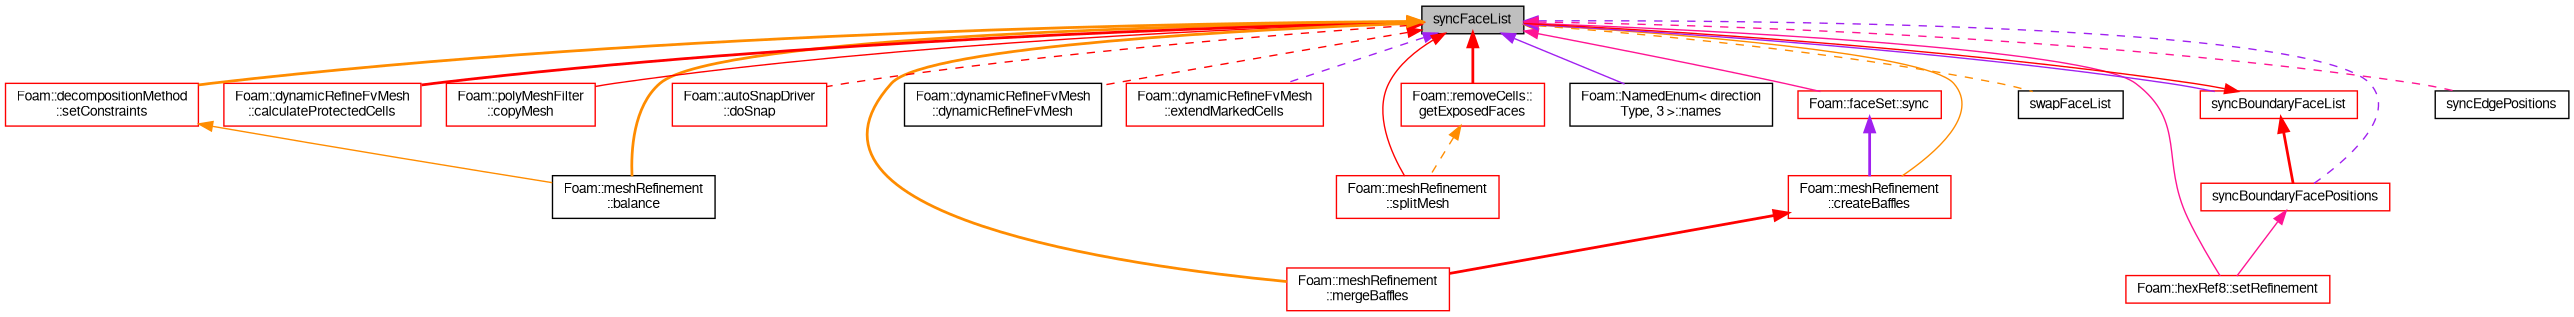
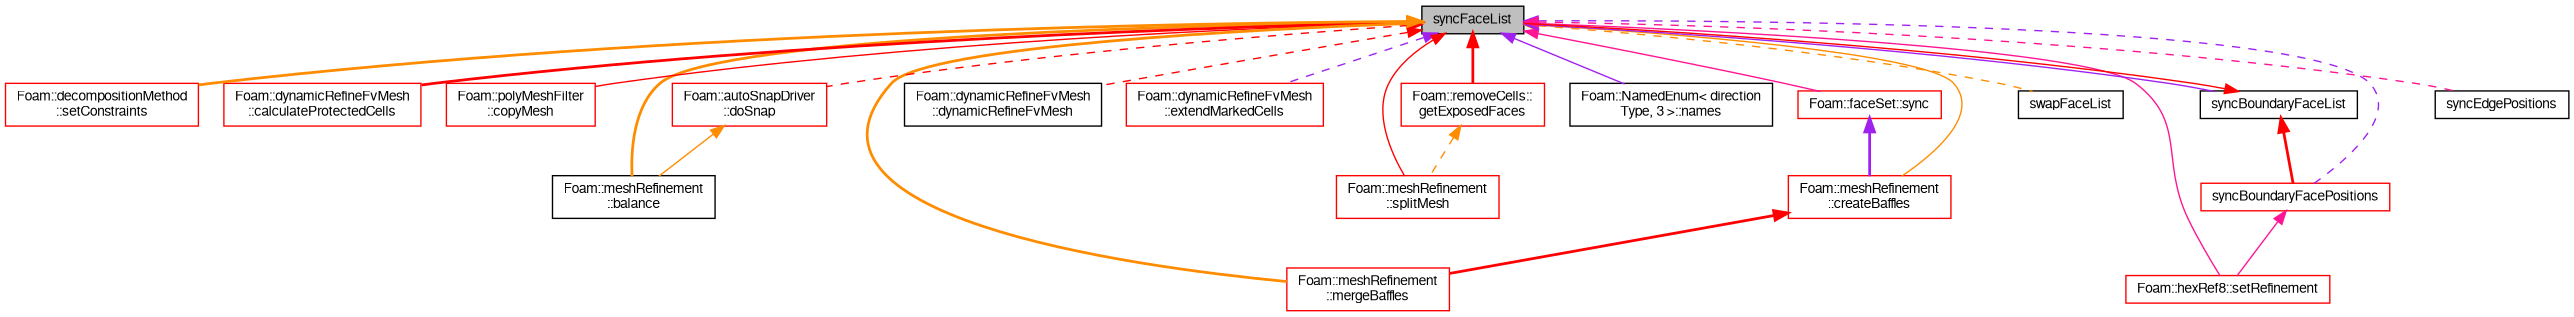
node "syncBoundaryFaceList": color red -> black
edge "Foam::meshRefinement ::balance" -> "Foam::decompositionMethod ::setConstraints": now "Foam::meshRefinement ::balance" -> "Foam::autoSnapDriver ::doSnap"
